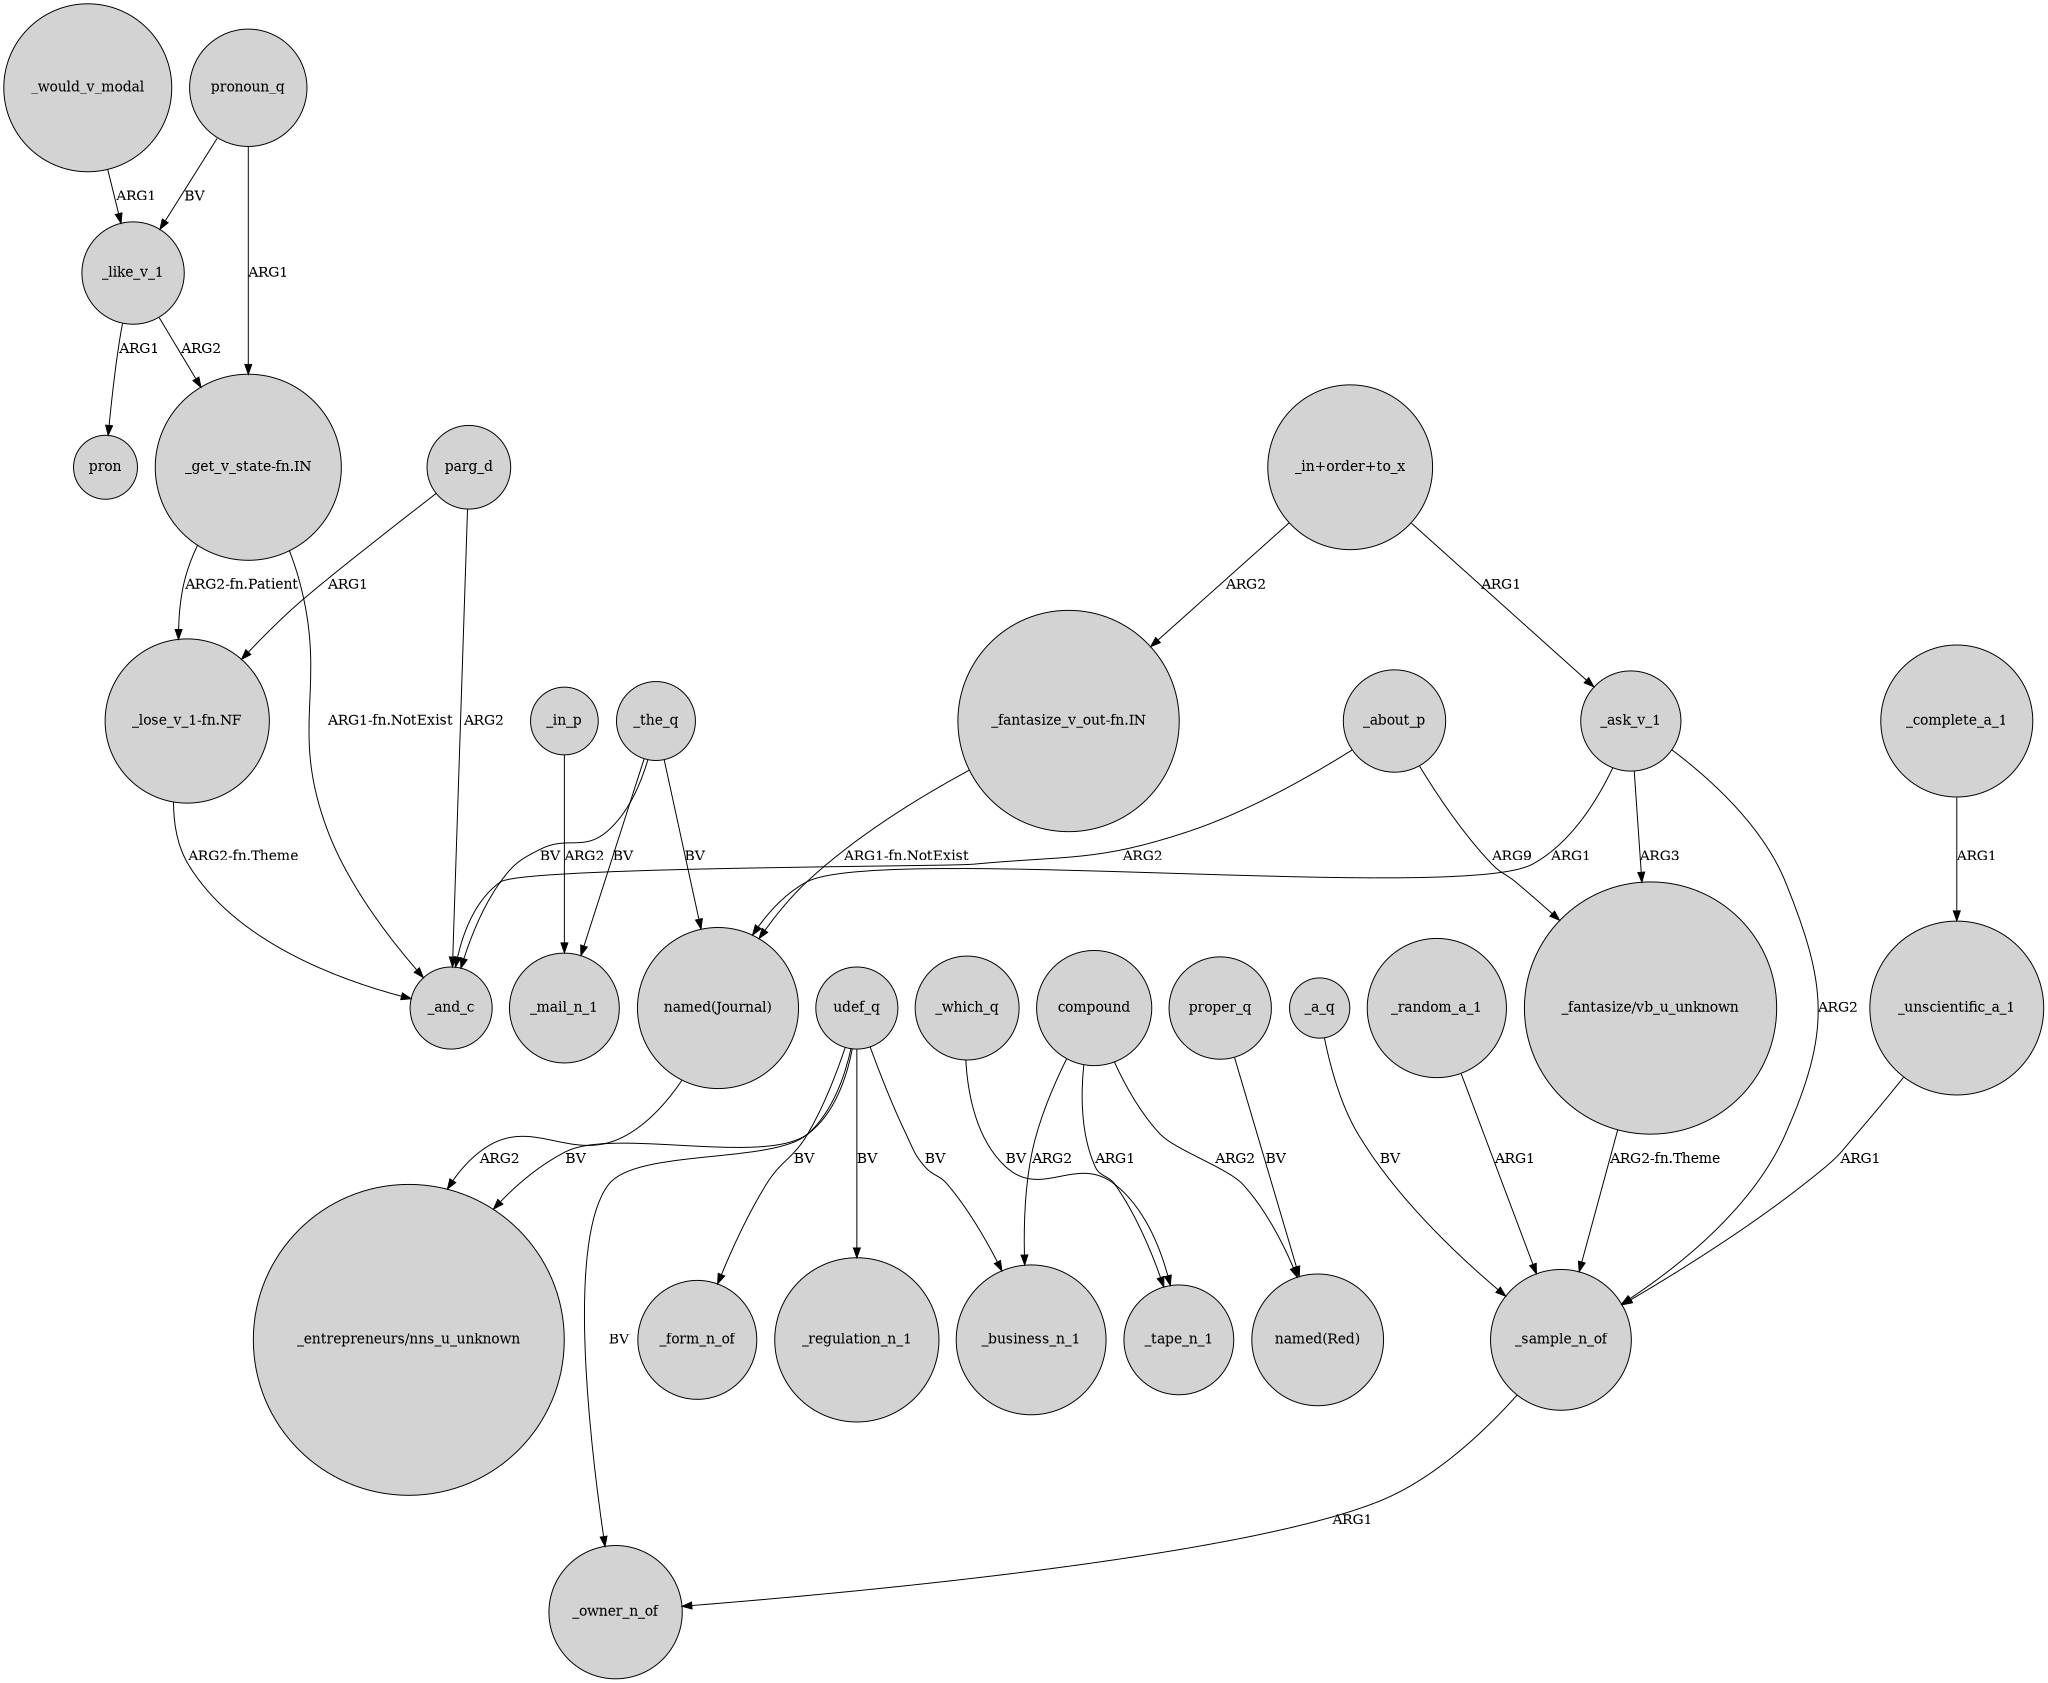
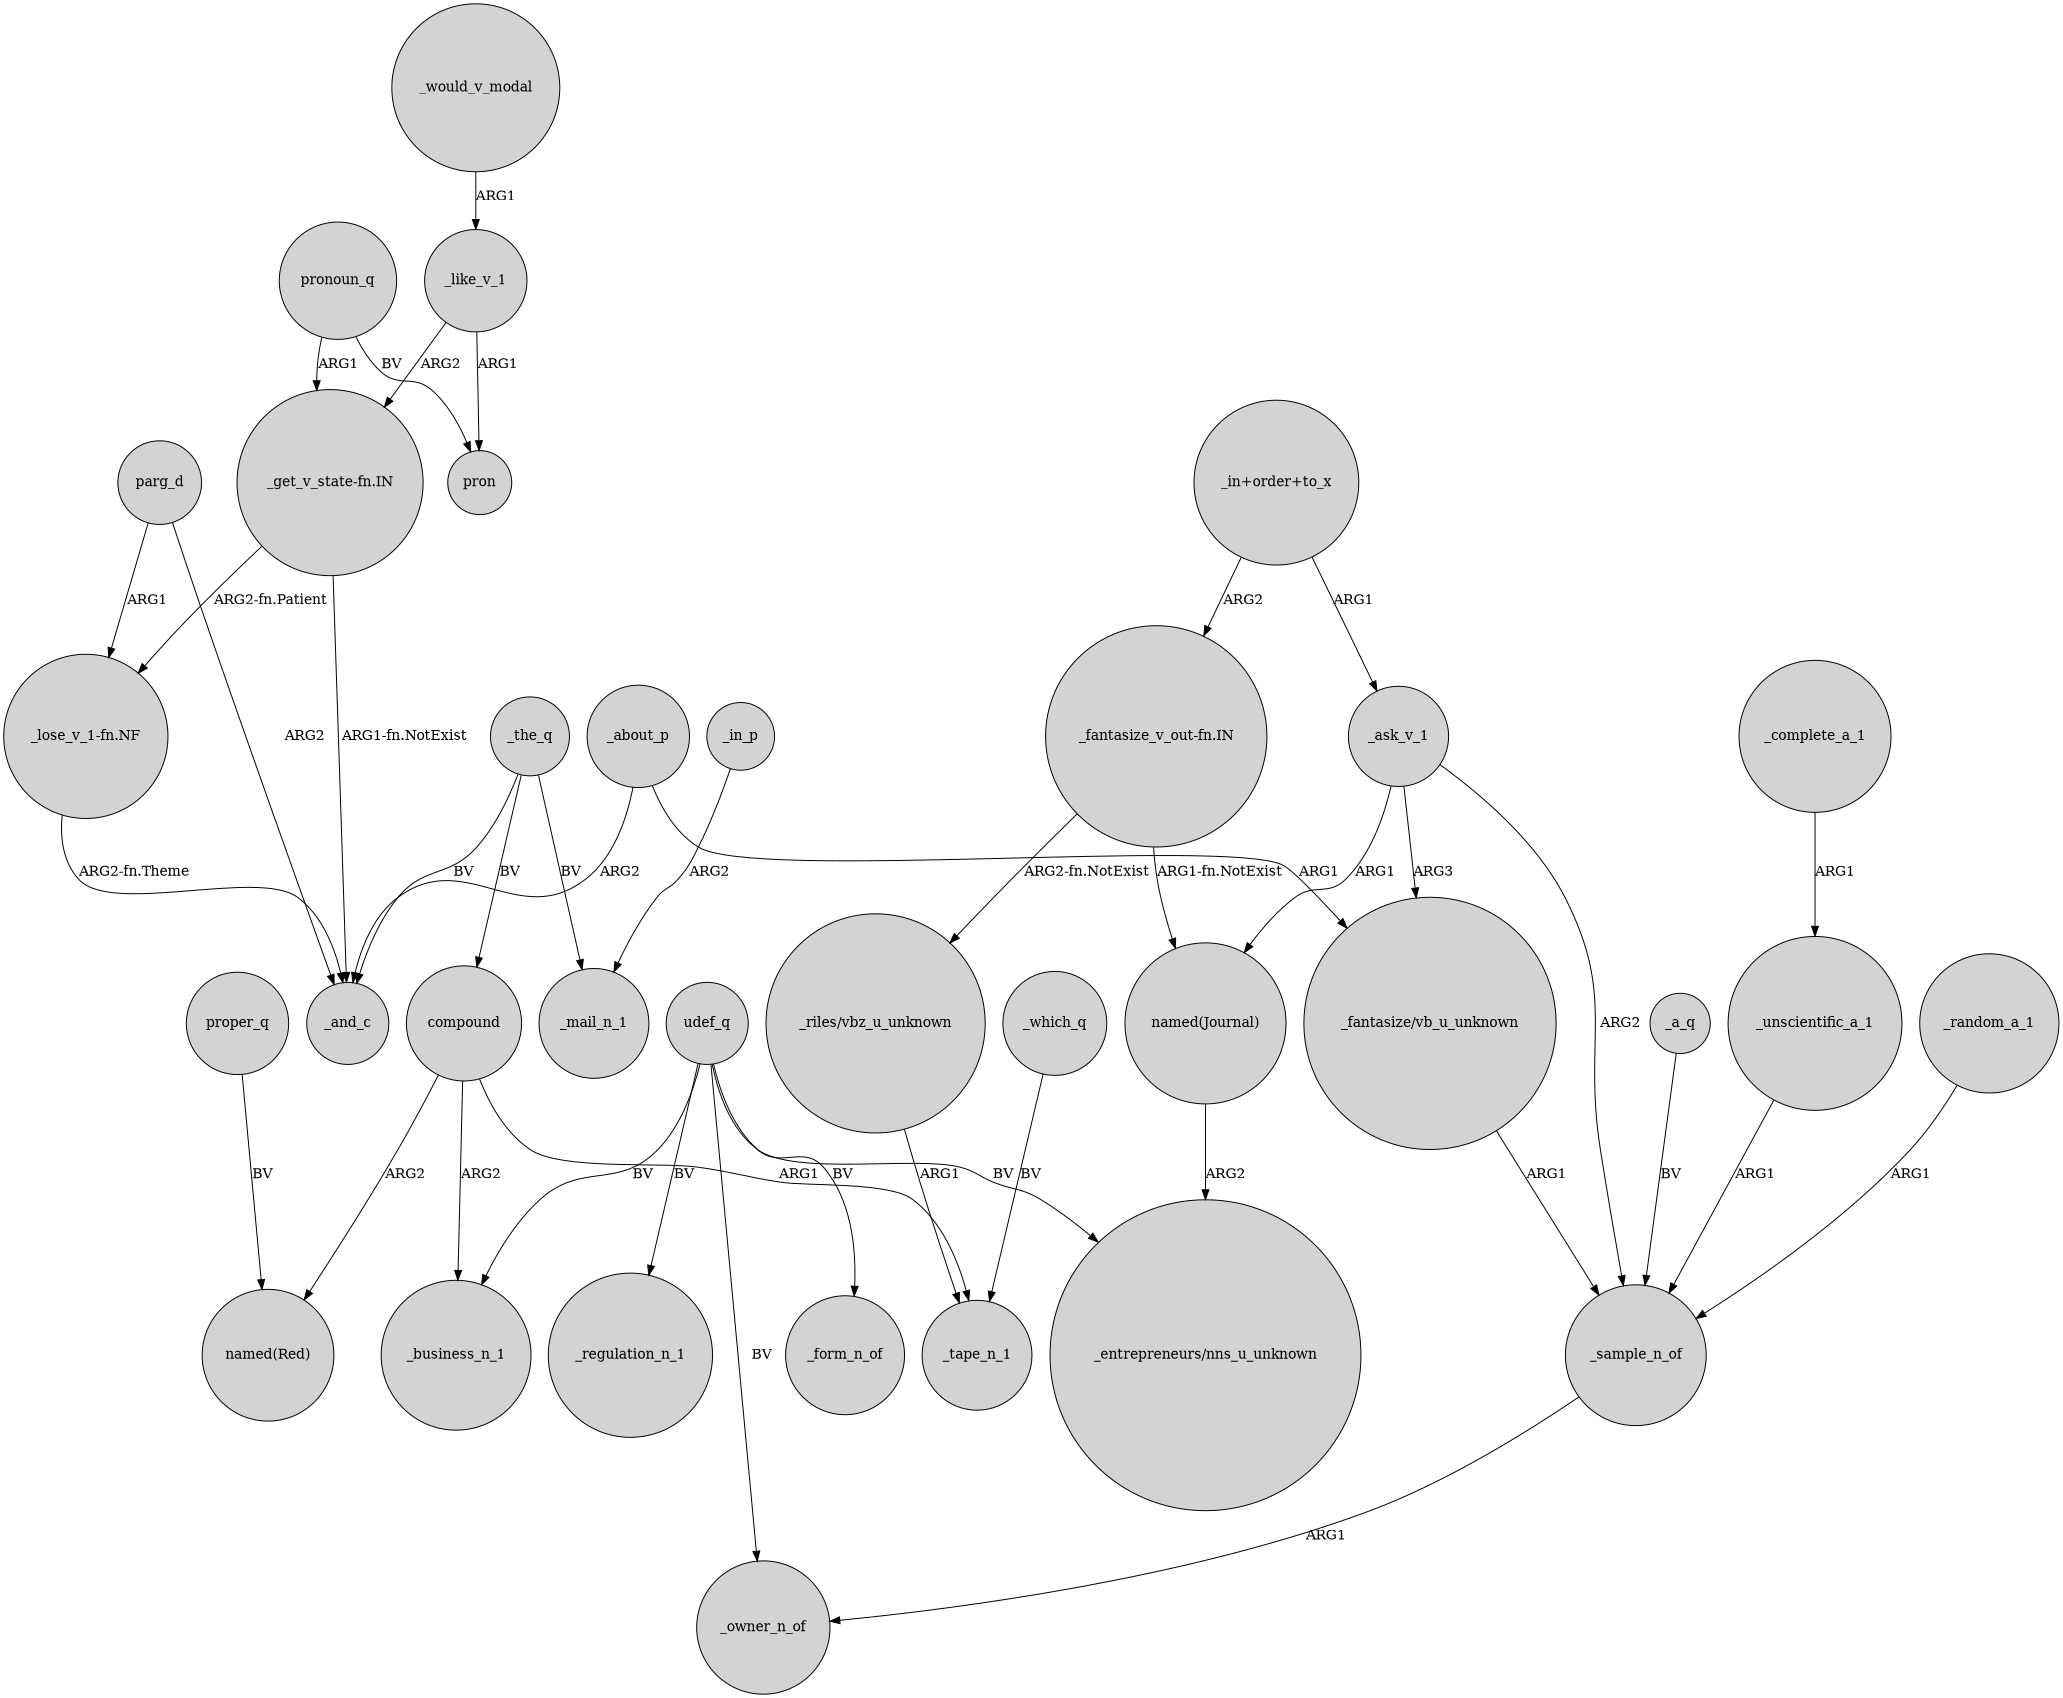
edge "pronoun_q" -> "_like_v_1": now "pronoun_q" -> "pron"
edge "_the_q" -> "named(Journal)": now "_the_q" -> "compound"
edge "_about_p" -> "_fantasize/vb_u_unknown": label "ARG9" -> "ARG1"
node "_riles/vbz_u_unknown": added
edge "_fantasize/vb_u_unknown" -> "_sample_n_of": label "ARG2-fn.Theme" -> "ARG1"
